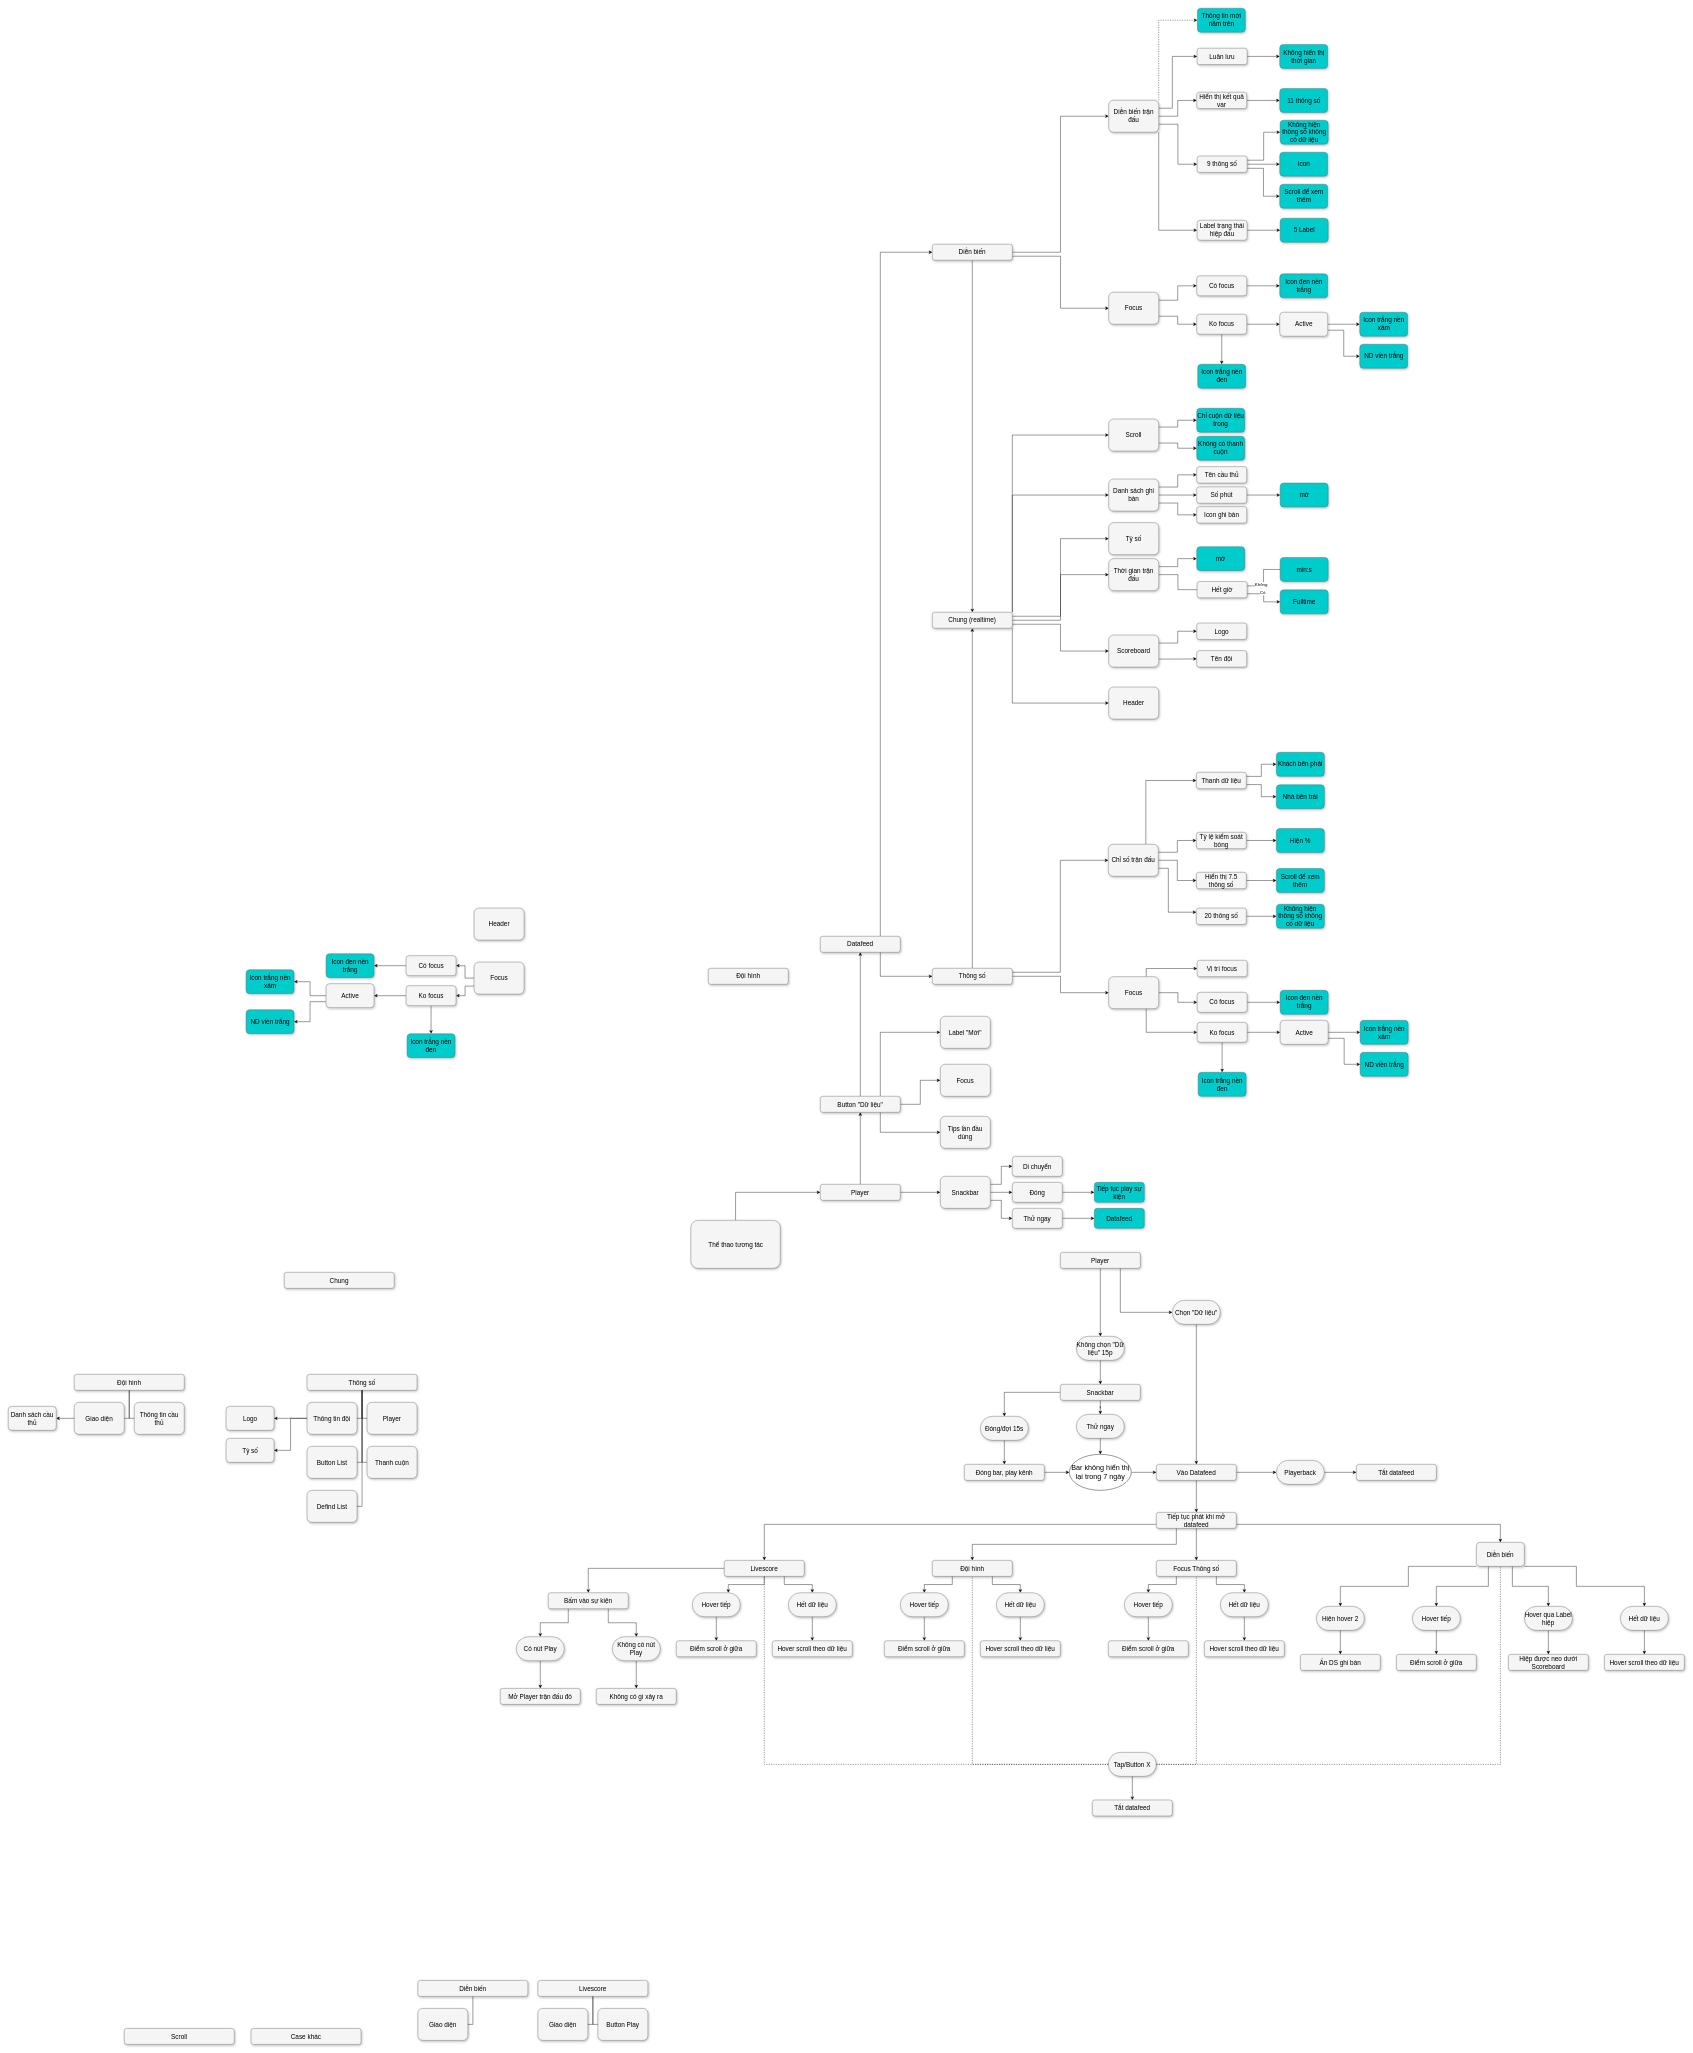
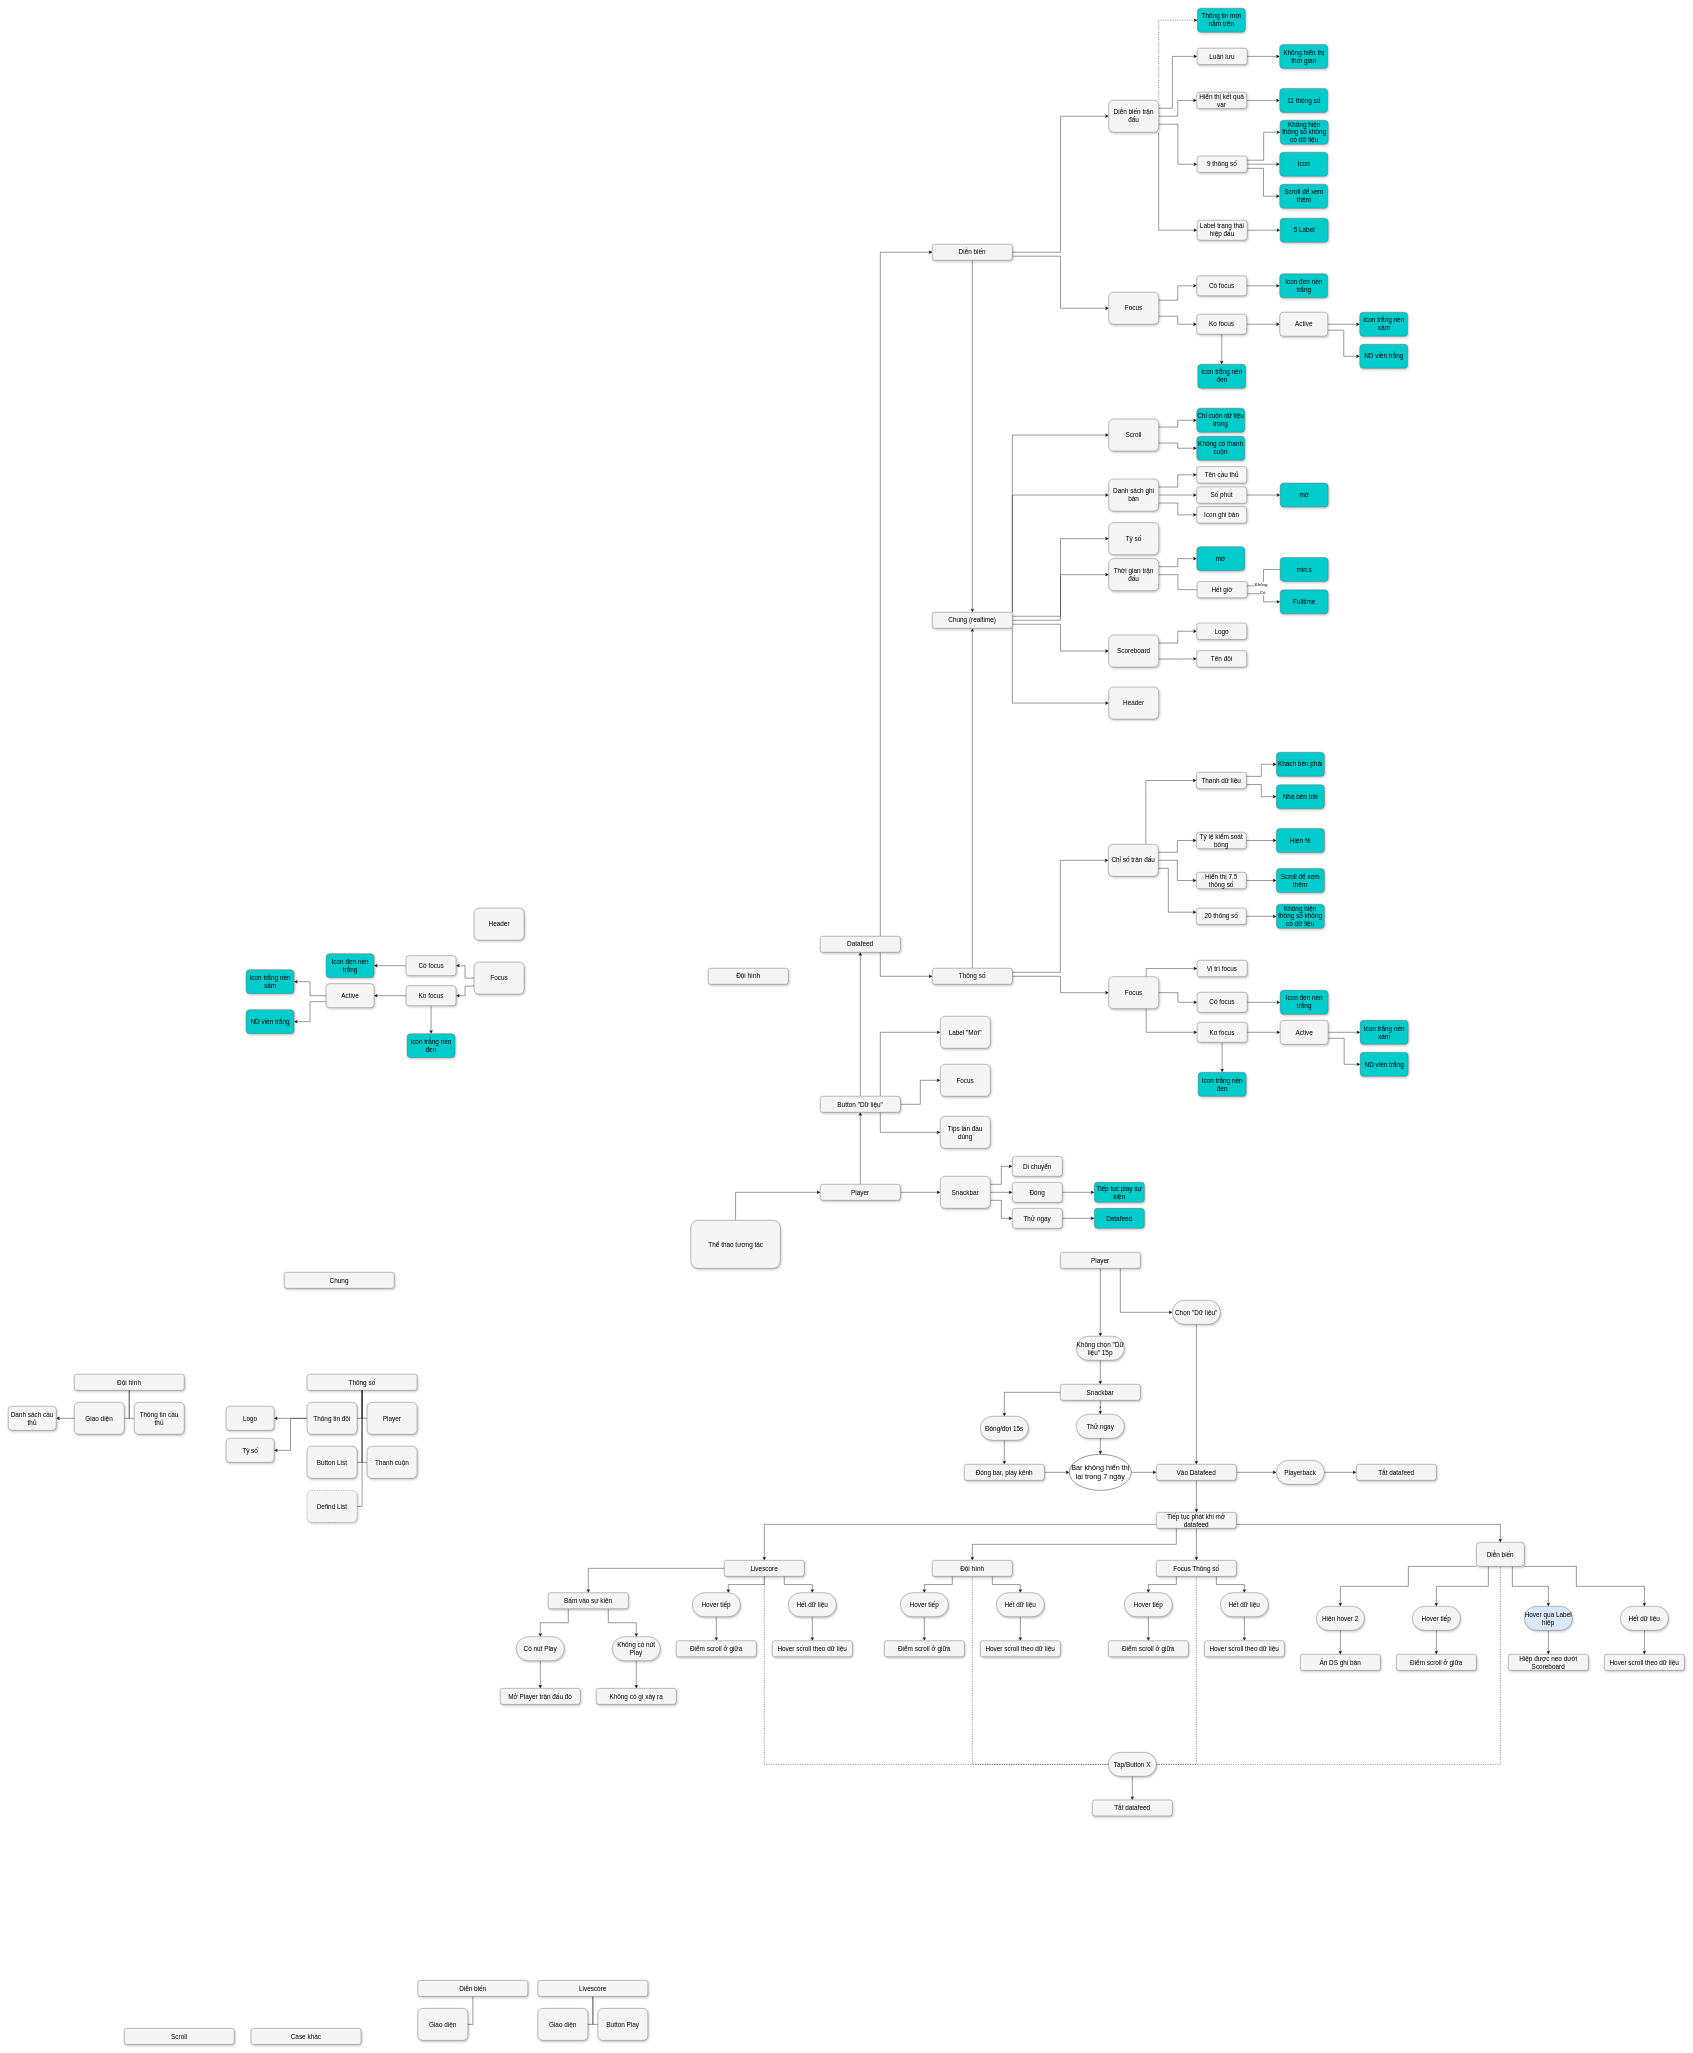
node "Defind List": style solid -> dashed
node "Hover qua Label hiệp": fillcolor #f5f5f5 -> #dae8fc
